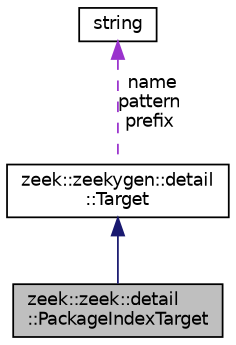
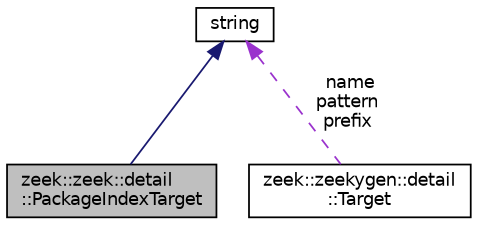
edge "zeek::zeek::detail ::PackageIndexTarget" -> "zeek::zeekygen::detail ::Target": now "zeek::zeek::detail ::PackageIndexTarget" -> "string"
